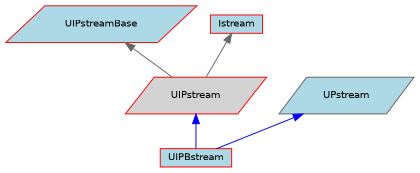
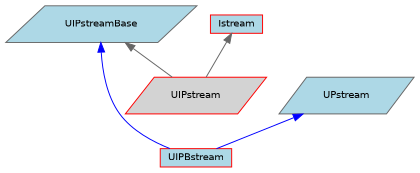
node "UIPstreamBase": color red -> gray40
edge "UIPBstream" -> "UIPstream": now "UIPBstream" -> "UIPstreamBase"
